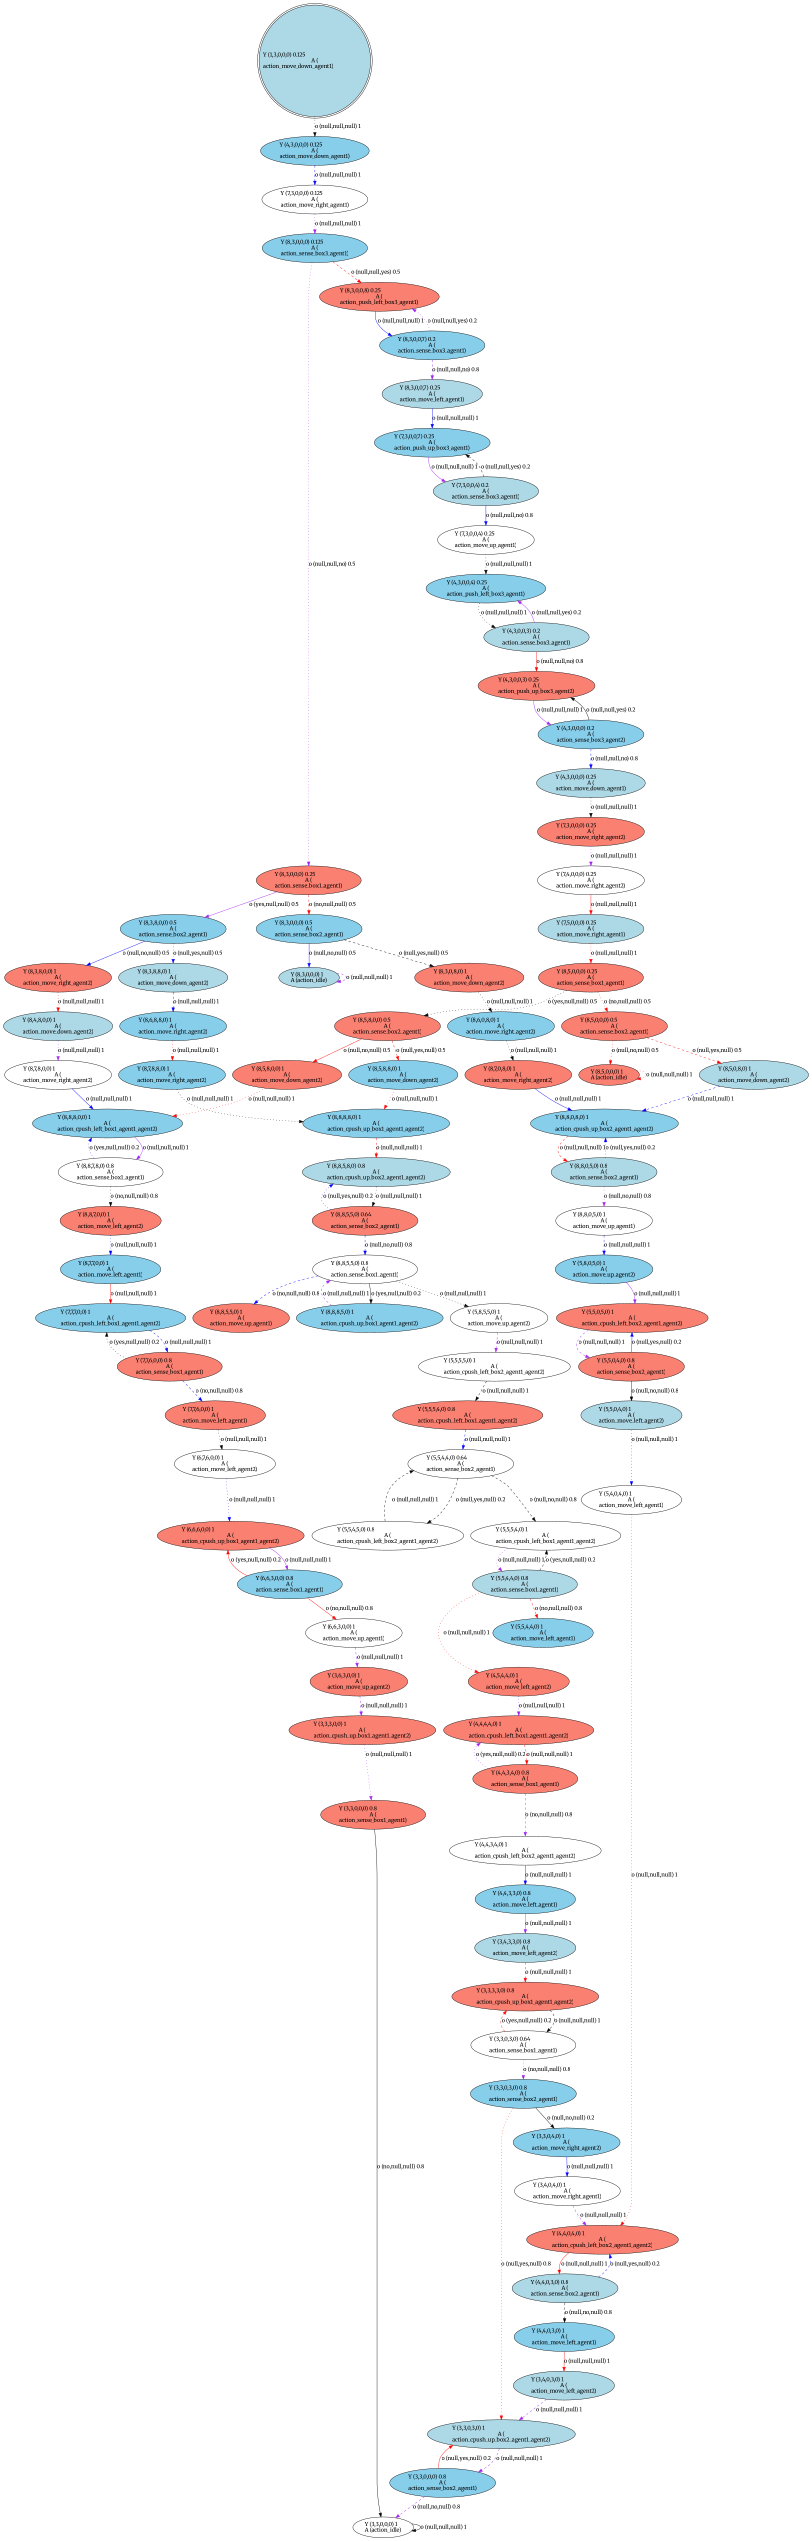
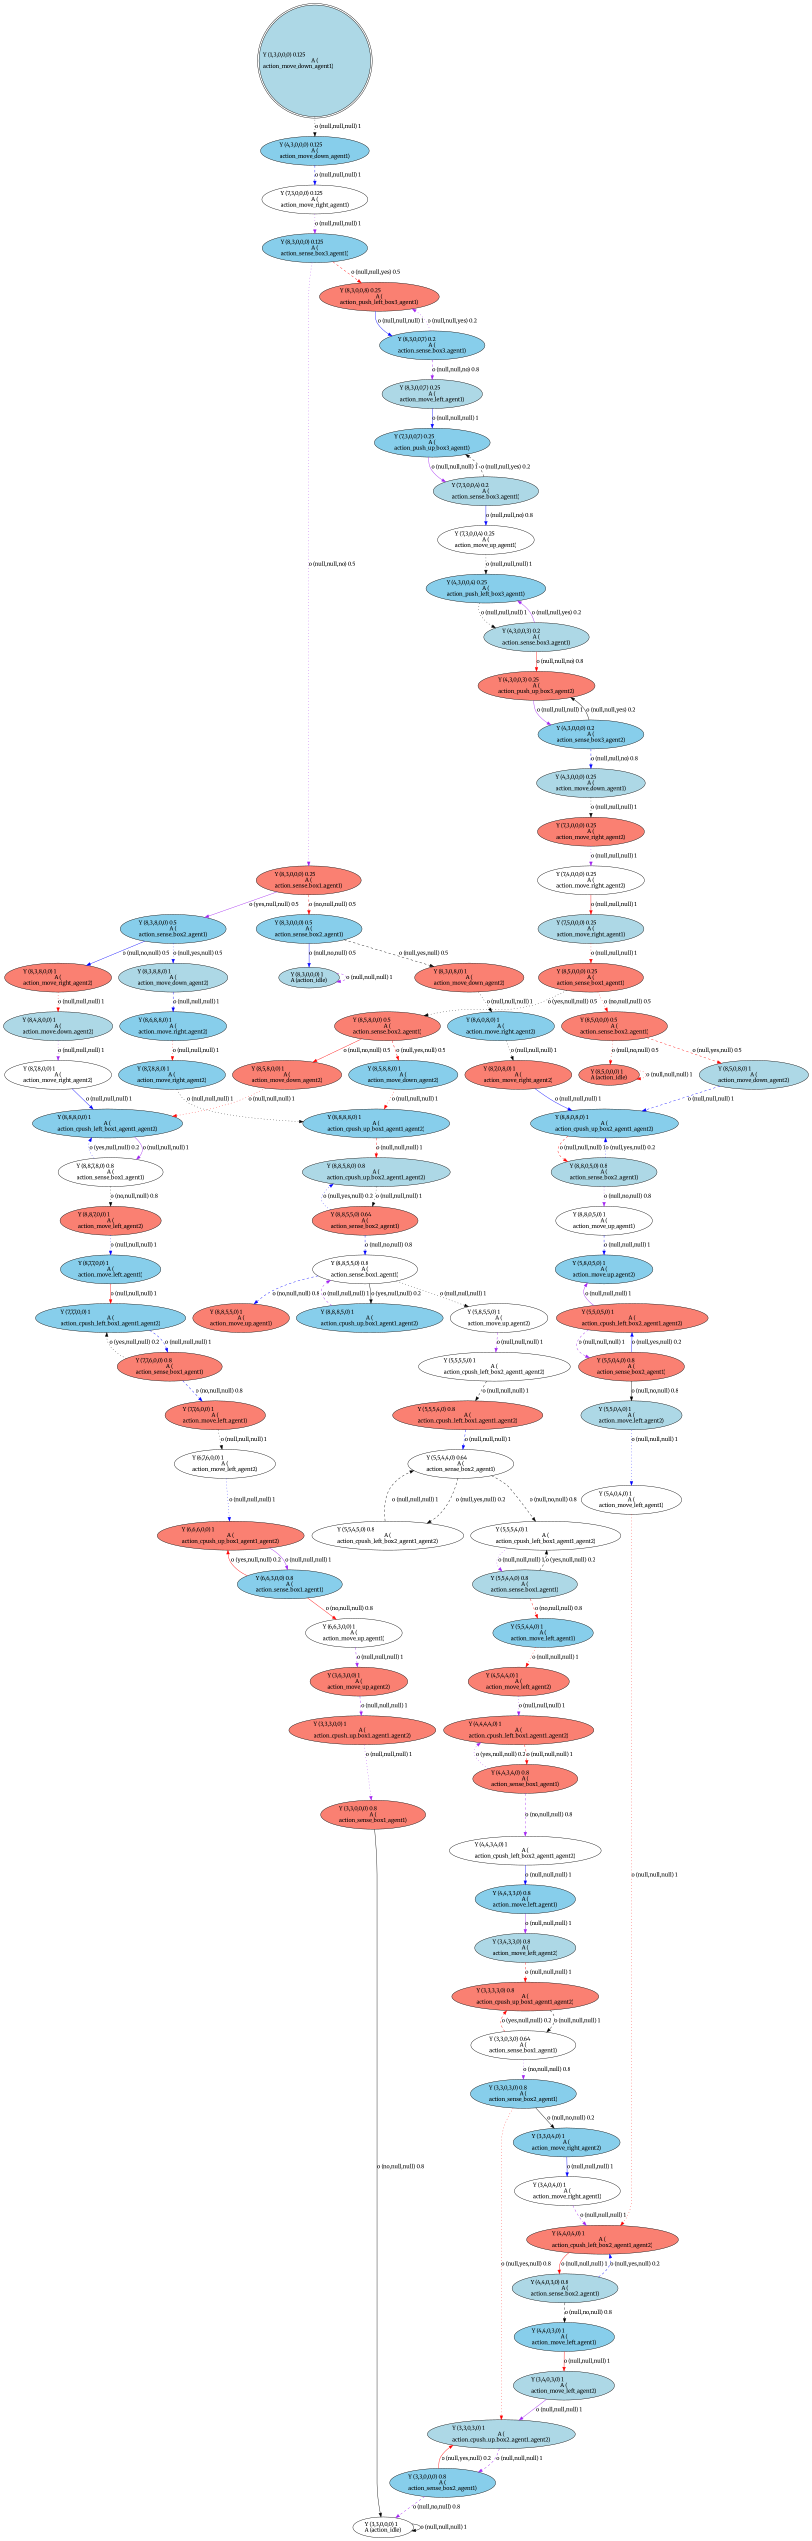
edge "Y (5,8,0,5,0) 1 A ( action_move_up_agent2)" -> "Y (5,5,0,5,0) 1 A ( action_cpush_left_box2_agent1_agent2)": reversed
edge "Y (5,5,4,4,0) 0.8 A ( action_sense_box1_agent1)" -> "Y (4,5,4,4,0) 1 A ( action_move_left_agent2)": now "Y (5,5,4,4,0) 1 A ( action_move_left_agent1)" -> "Y (4,5,4,4,0) 1 A ( action_move_left_agent2)"
edge "Y (3,4,0,3,0) 1 A ( action_move_left_agent2)" -> "Y (3,3,0,3,0) 1 A ( action_cpush_up_box2_agent1_agent2)": style dashed -> solid
